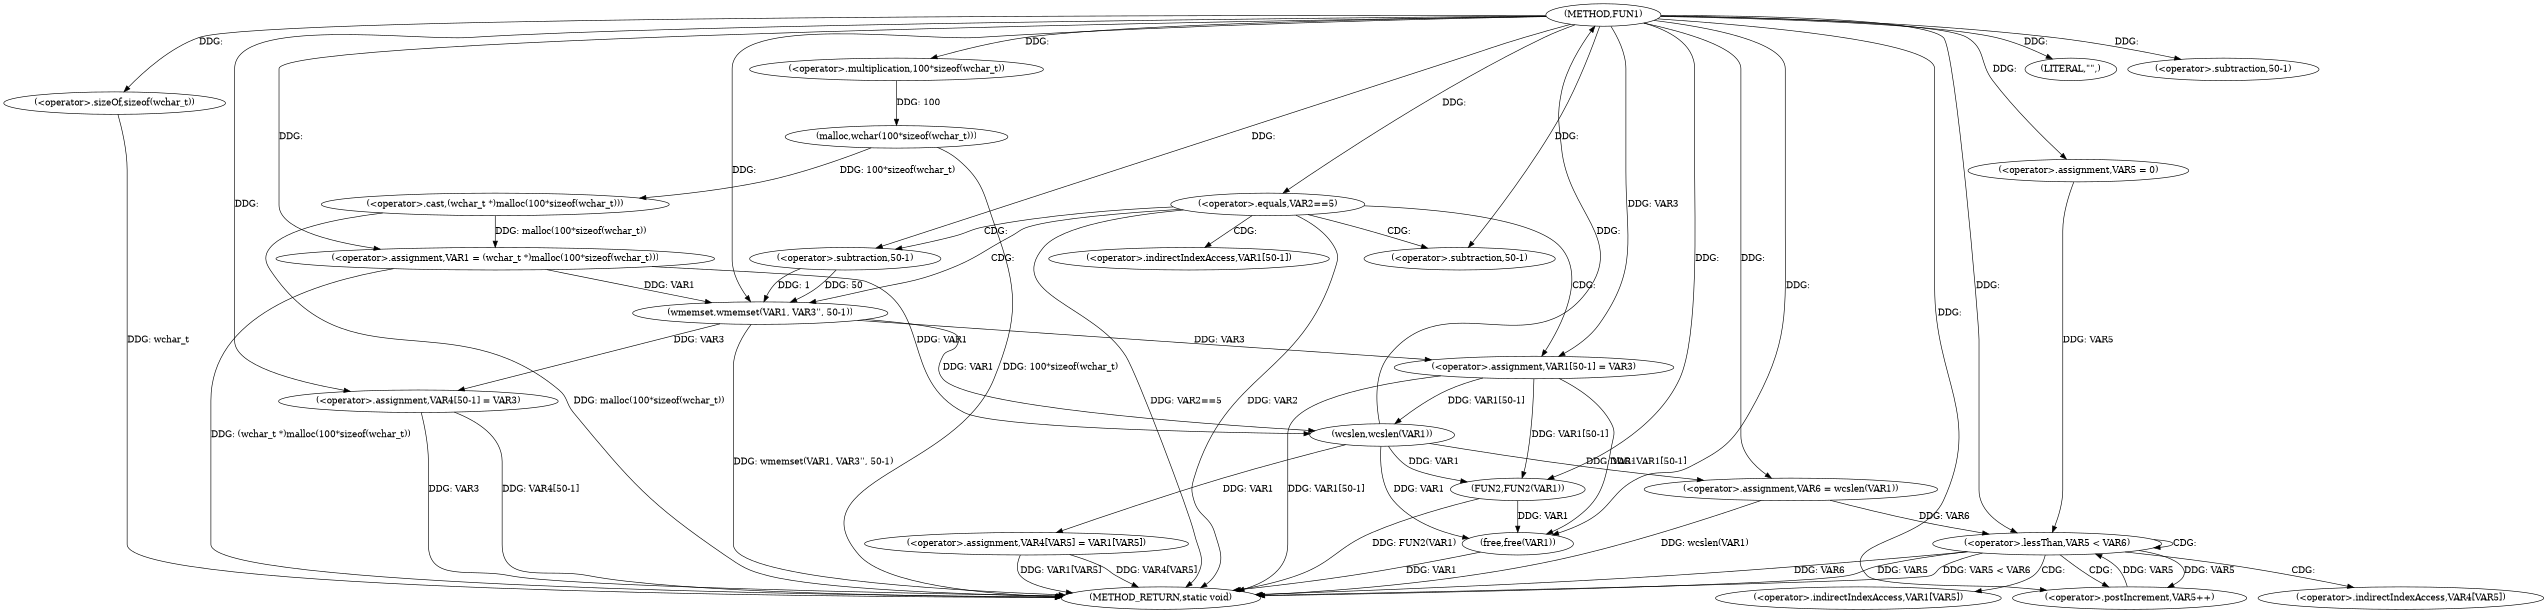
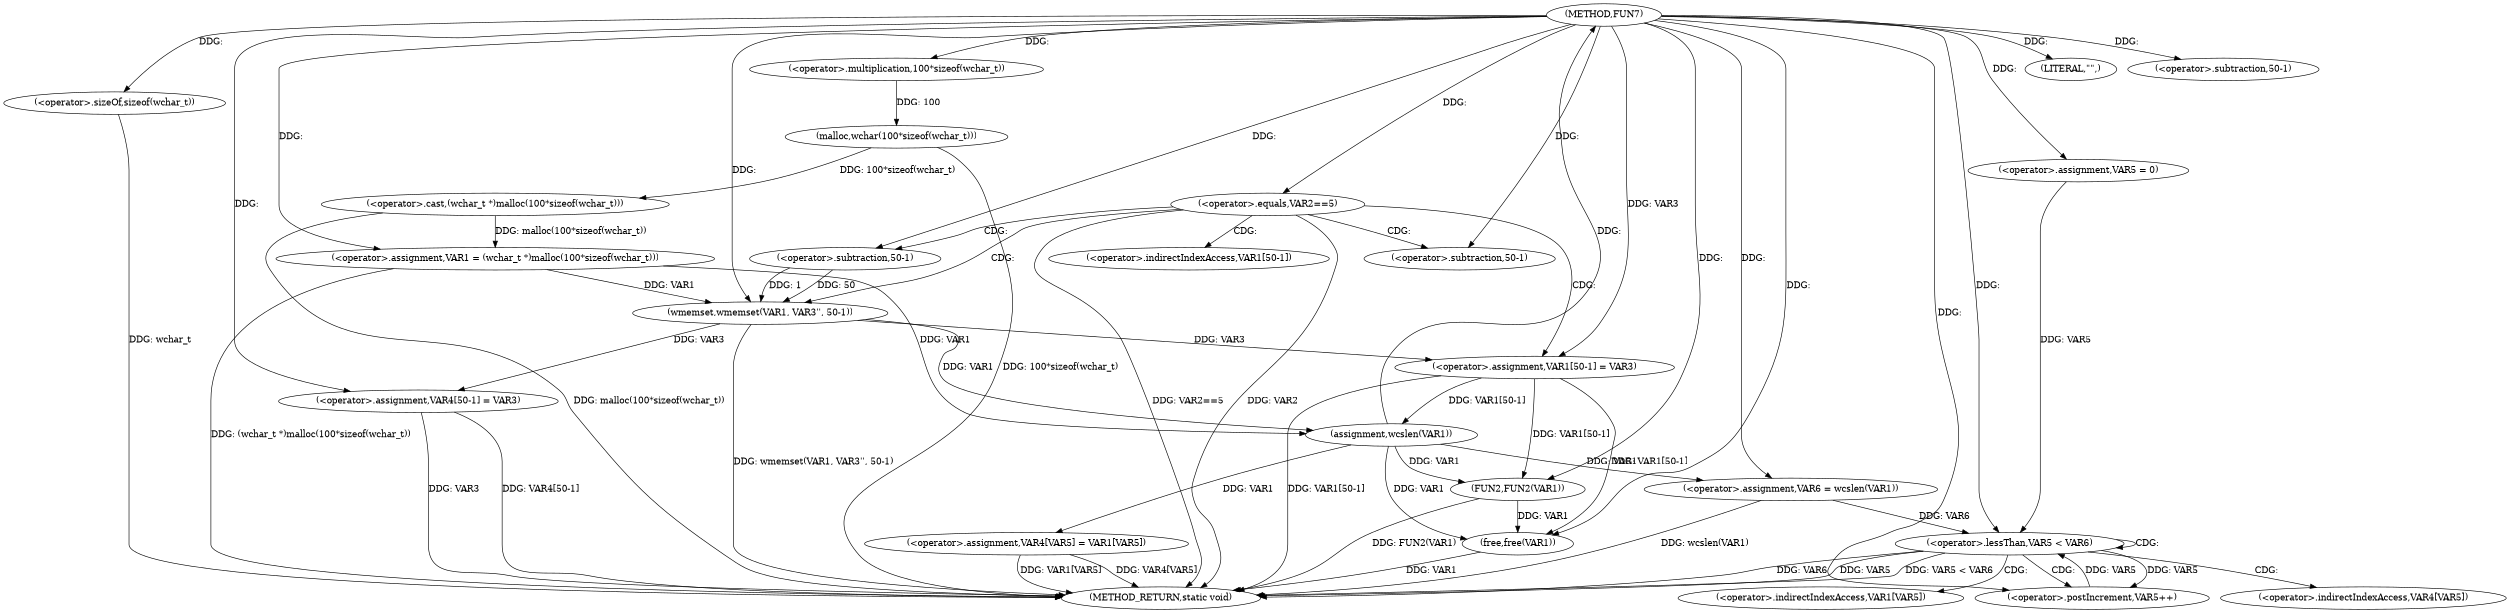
node "(METHOD,FUN1)": label "(METHOD,FUN1)" -> "(METHOD,FUN7)"
node "(wcslen,wcslen(VAR1))": label "(wcslen,wcslen(VAR1))" -> "(assignment,wcslen(VAR1))"
